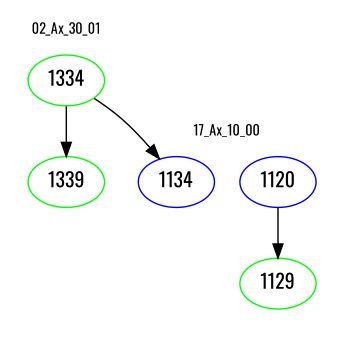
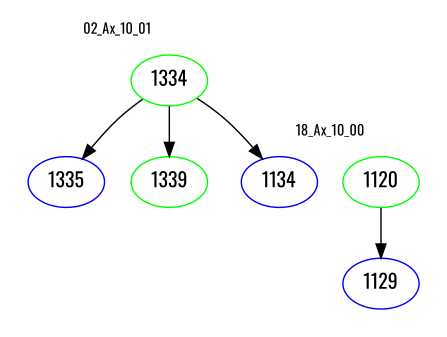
cluster "02_Ax_30_01": label "02_Ax_30_01" -> "02_Ax_10_01"
cluster "17_Ax_10_00": label "17_Ax_10_00" -> "18_Ax_10_00"
node "1335": added
node "1120": color blue -> green
node "1129": color green -> blue
